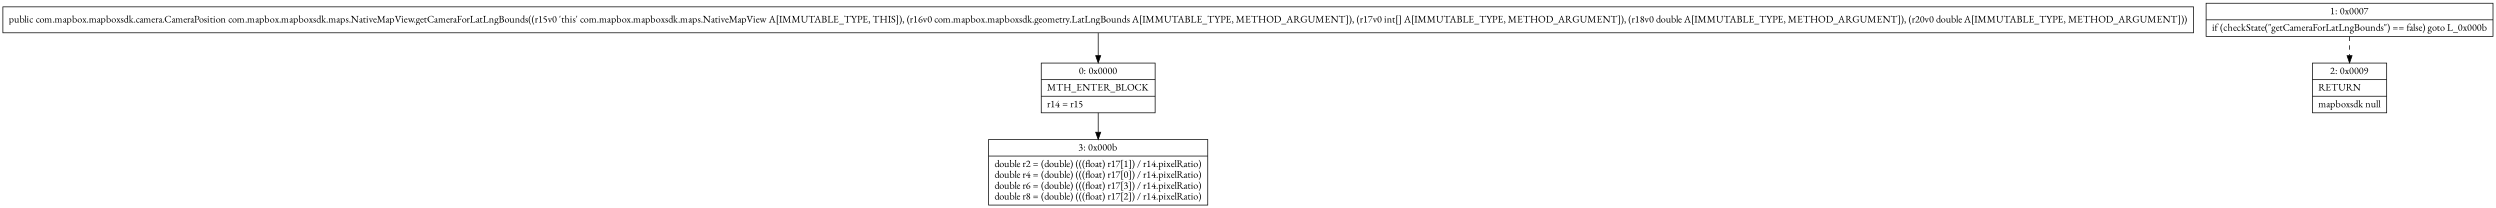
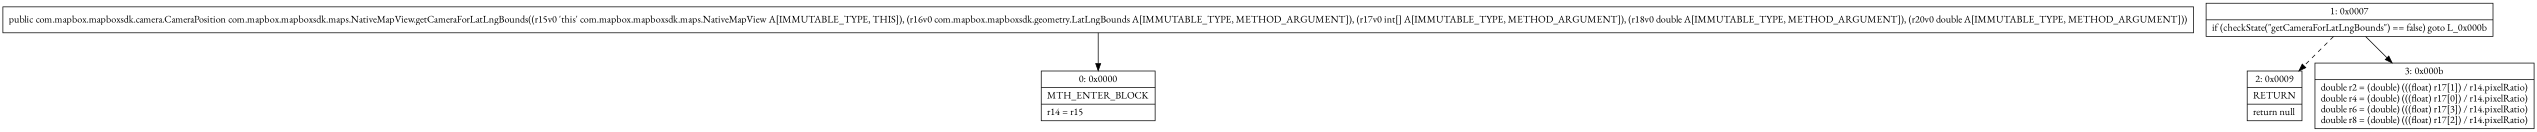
node "2: 0x0009": text "mapboxsdk null" -> "return null"
edge "0: 0x0000" -> "3: 0x000b": now "1: 0x0007" -> "3: 0x000b"
